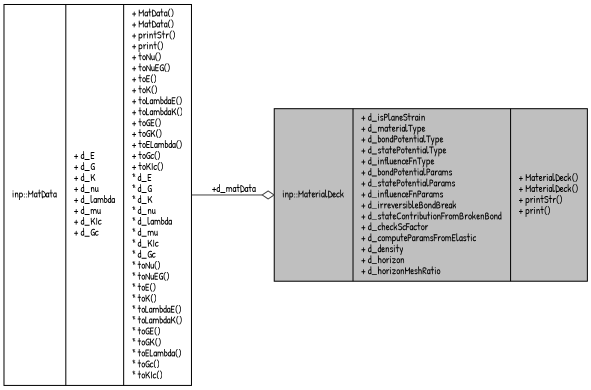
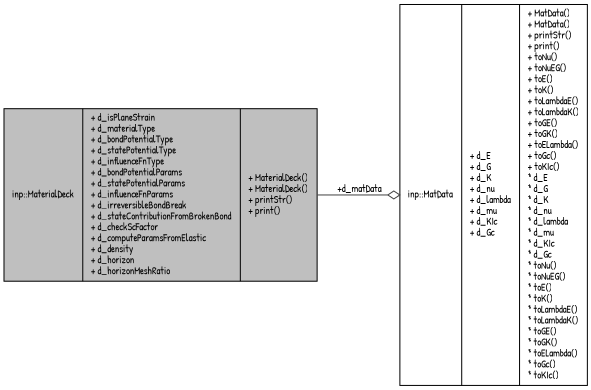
edge "inp::MatData" -> "inp::MaterialDeck": reversed
